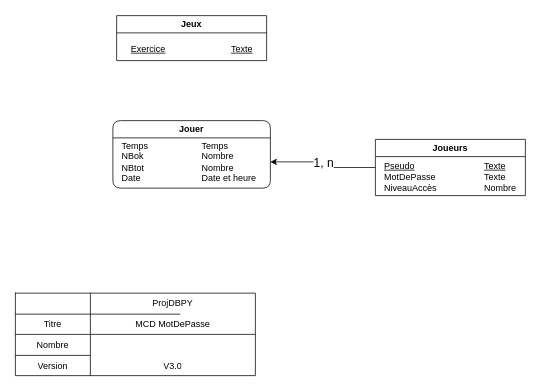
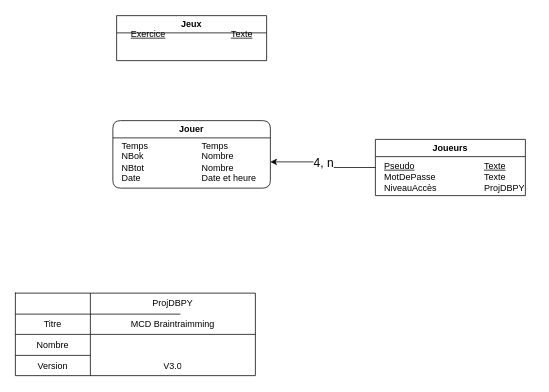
node "Exercice Texte": moved (192, 49) -> (192, 34)
node "1, n": label "1, n" -> "4, n"
node "Pseudo Texte MotDePasse Texte NiveauAccès Nombre": label "Pseudo Texte MotDePasse Texte NiveauAccès Nombre" -> "Pseudo Texte MotDePasse Texte NiveauAccès ProjDBPY"
node "MCD MotDePasse": label "MCD MotDePasse" -> "MCD Braintraimming"
